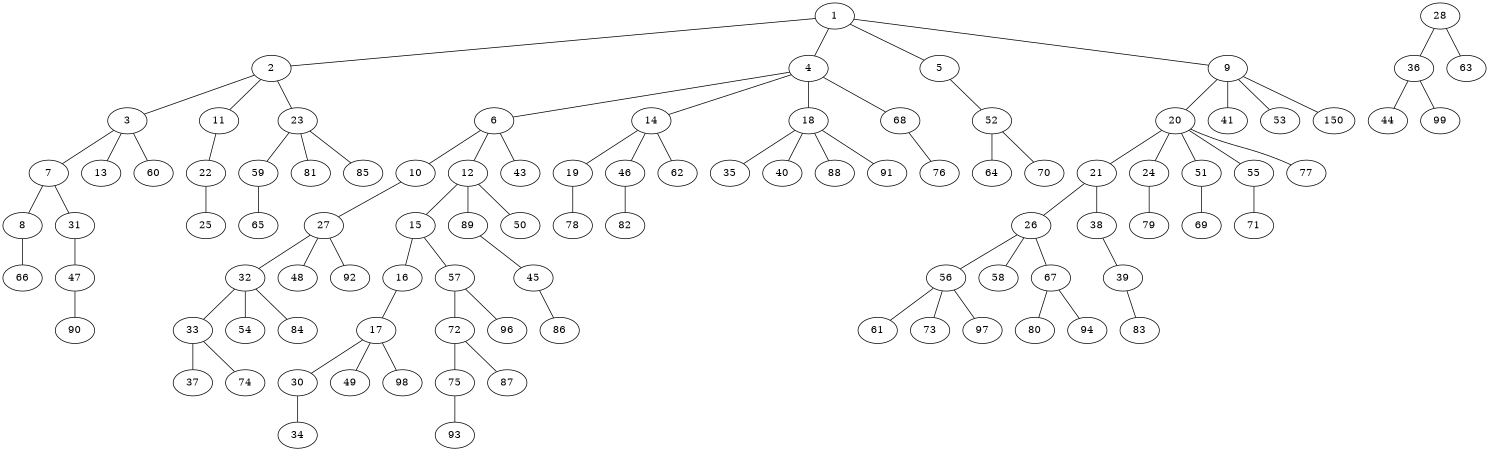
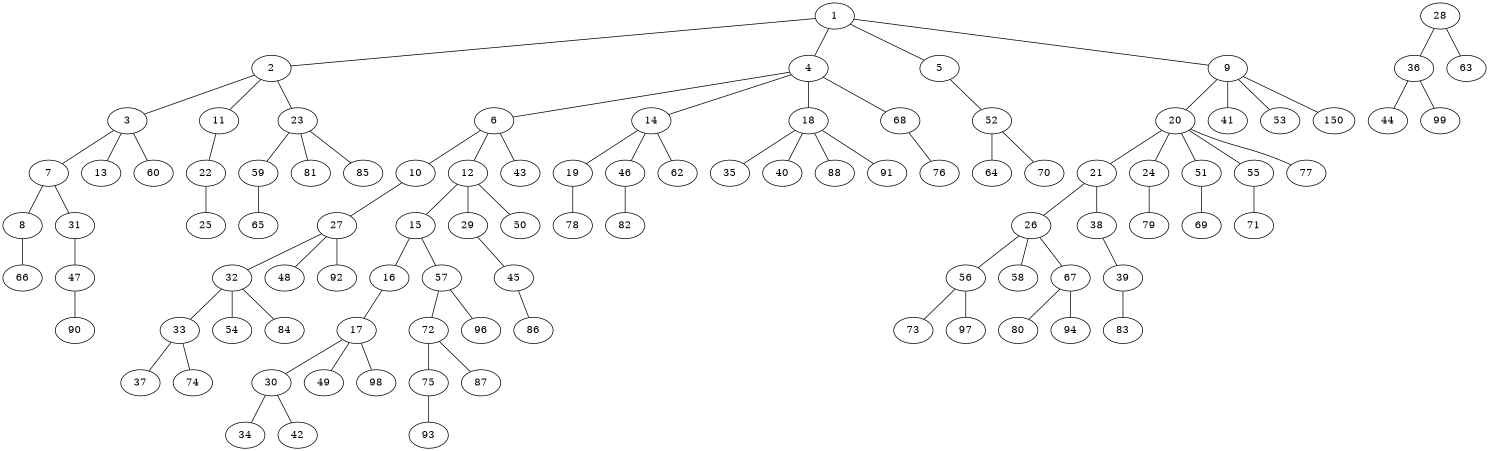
node "89": label "89" -> "29"
node "61": removed
node "42": added
